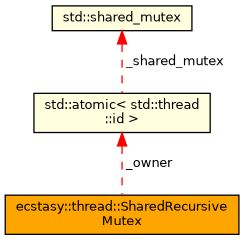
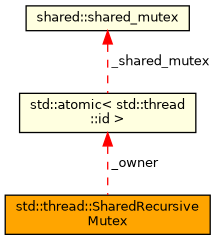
node "std::shared_mutex": label "std::shared_mutex" -> "shared::shared_mutex"
node "ecstasy::thread::SharedRecursive Mutex": label "ecstasy::thread::SharedRecursive Mutex" -> "std::thread::SharedRecursive Mutex"
